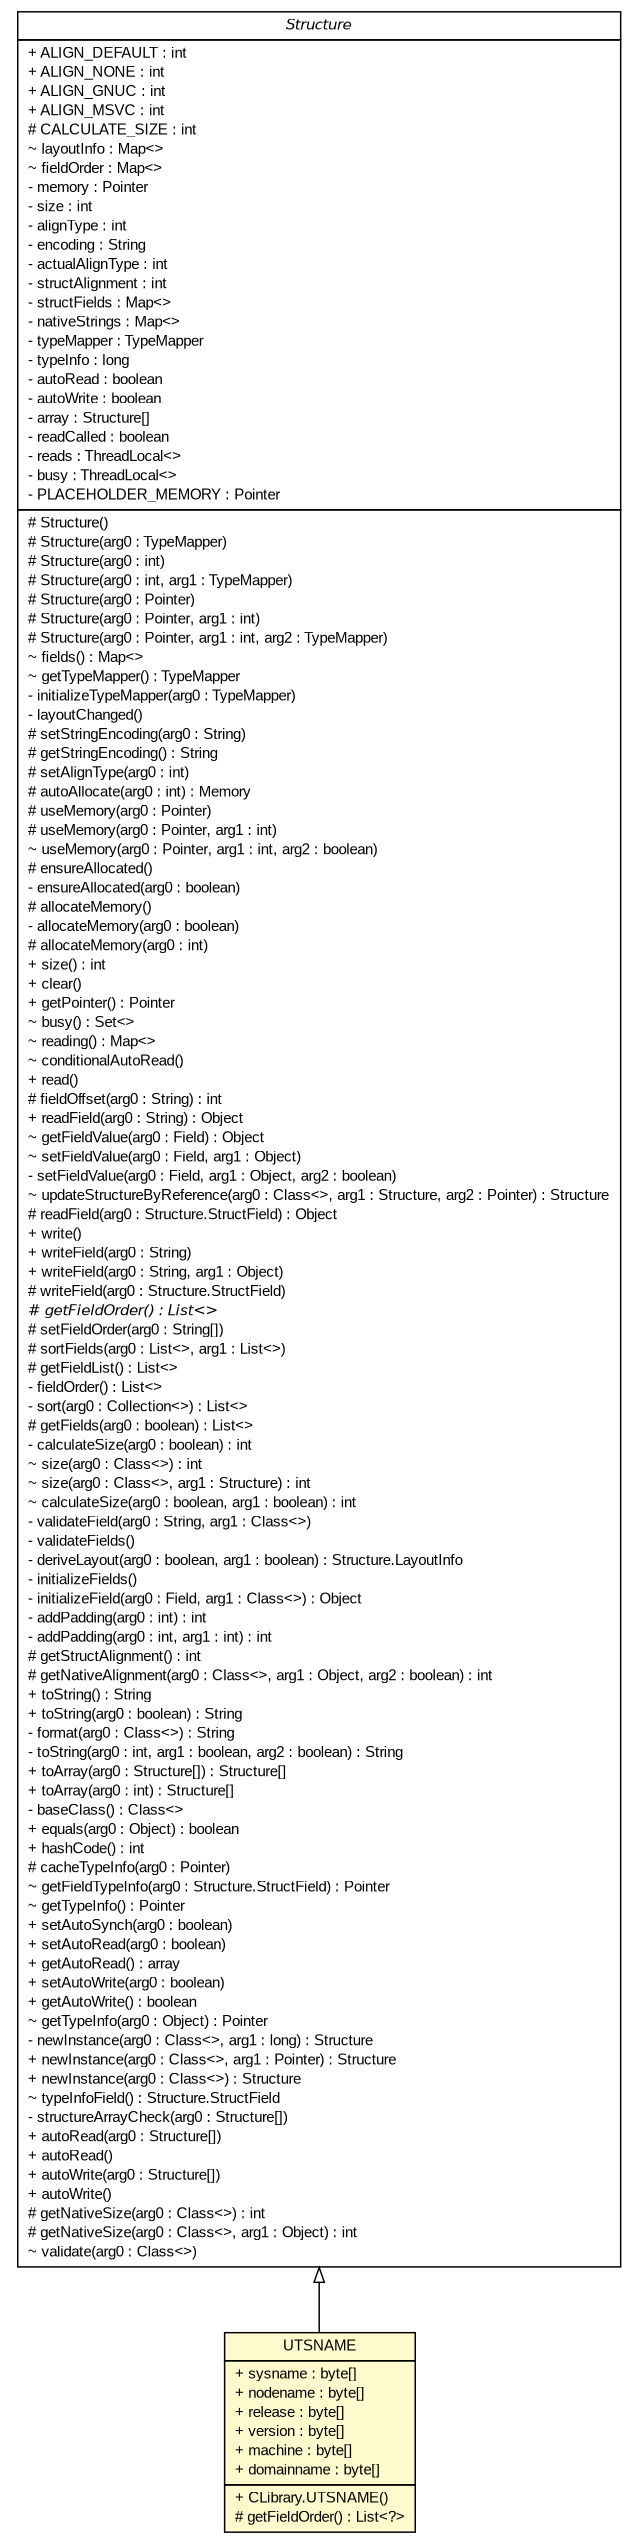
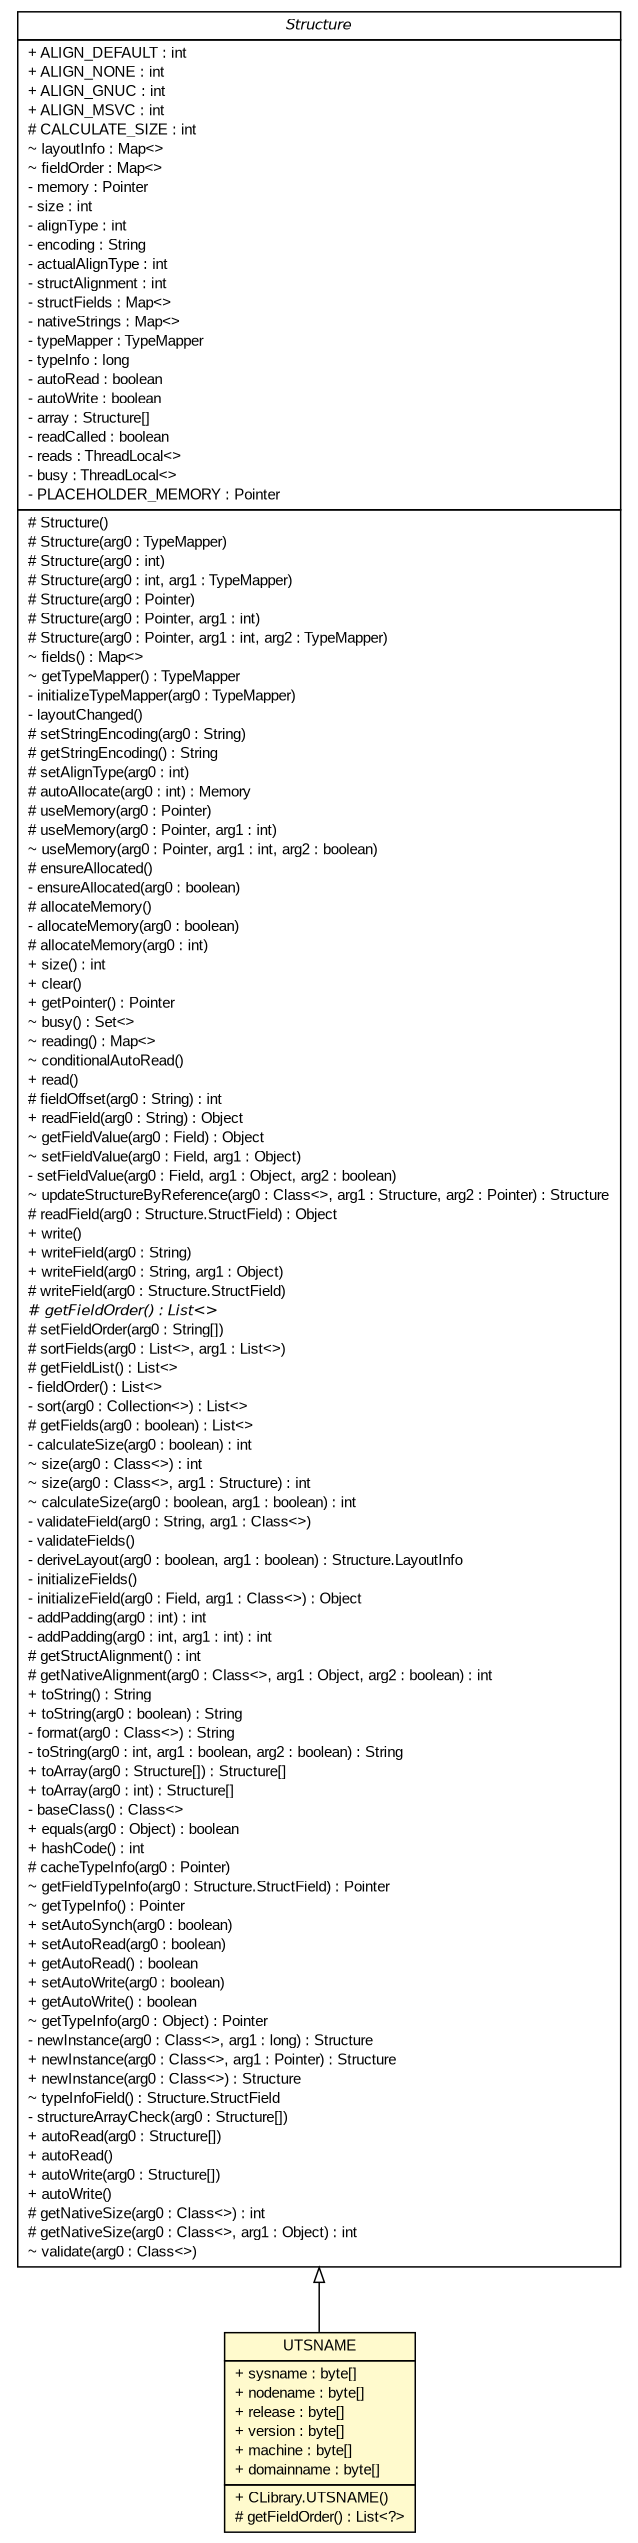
node "Structure": text "+ getAutoRead() : array" -> "+ getAutoRead() : boolean"
